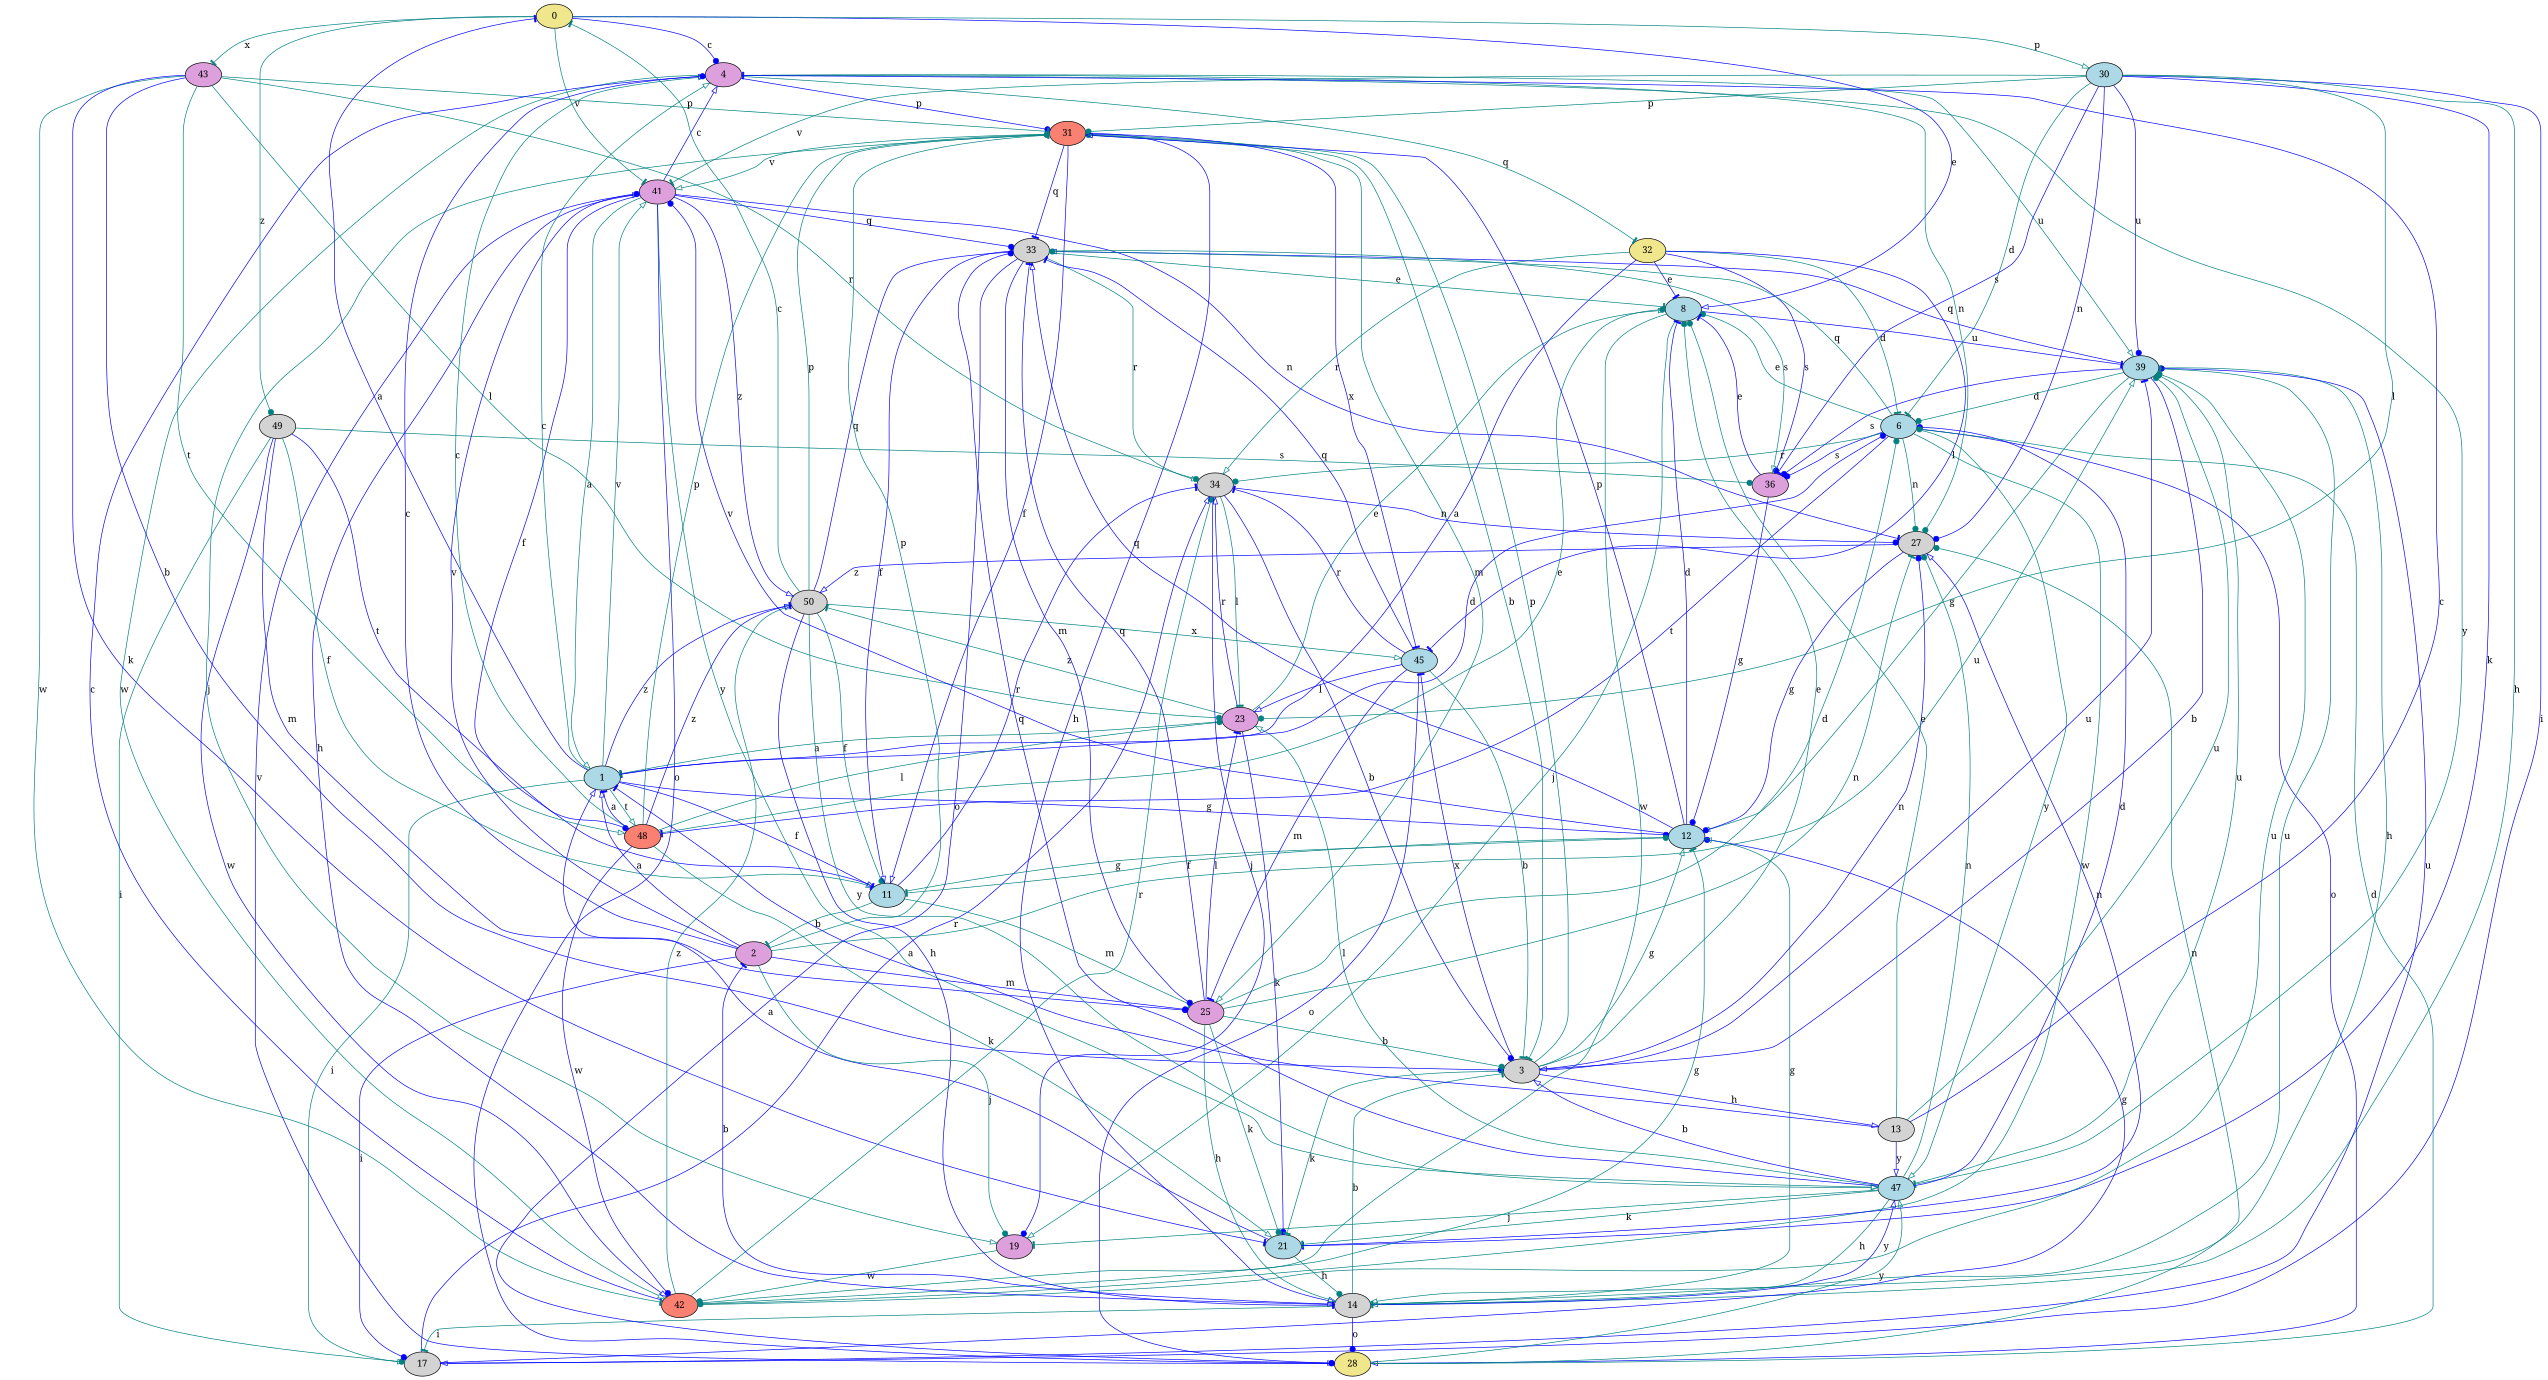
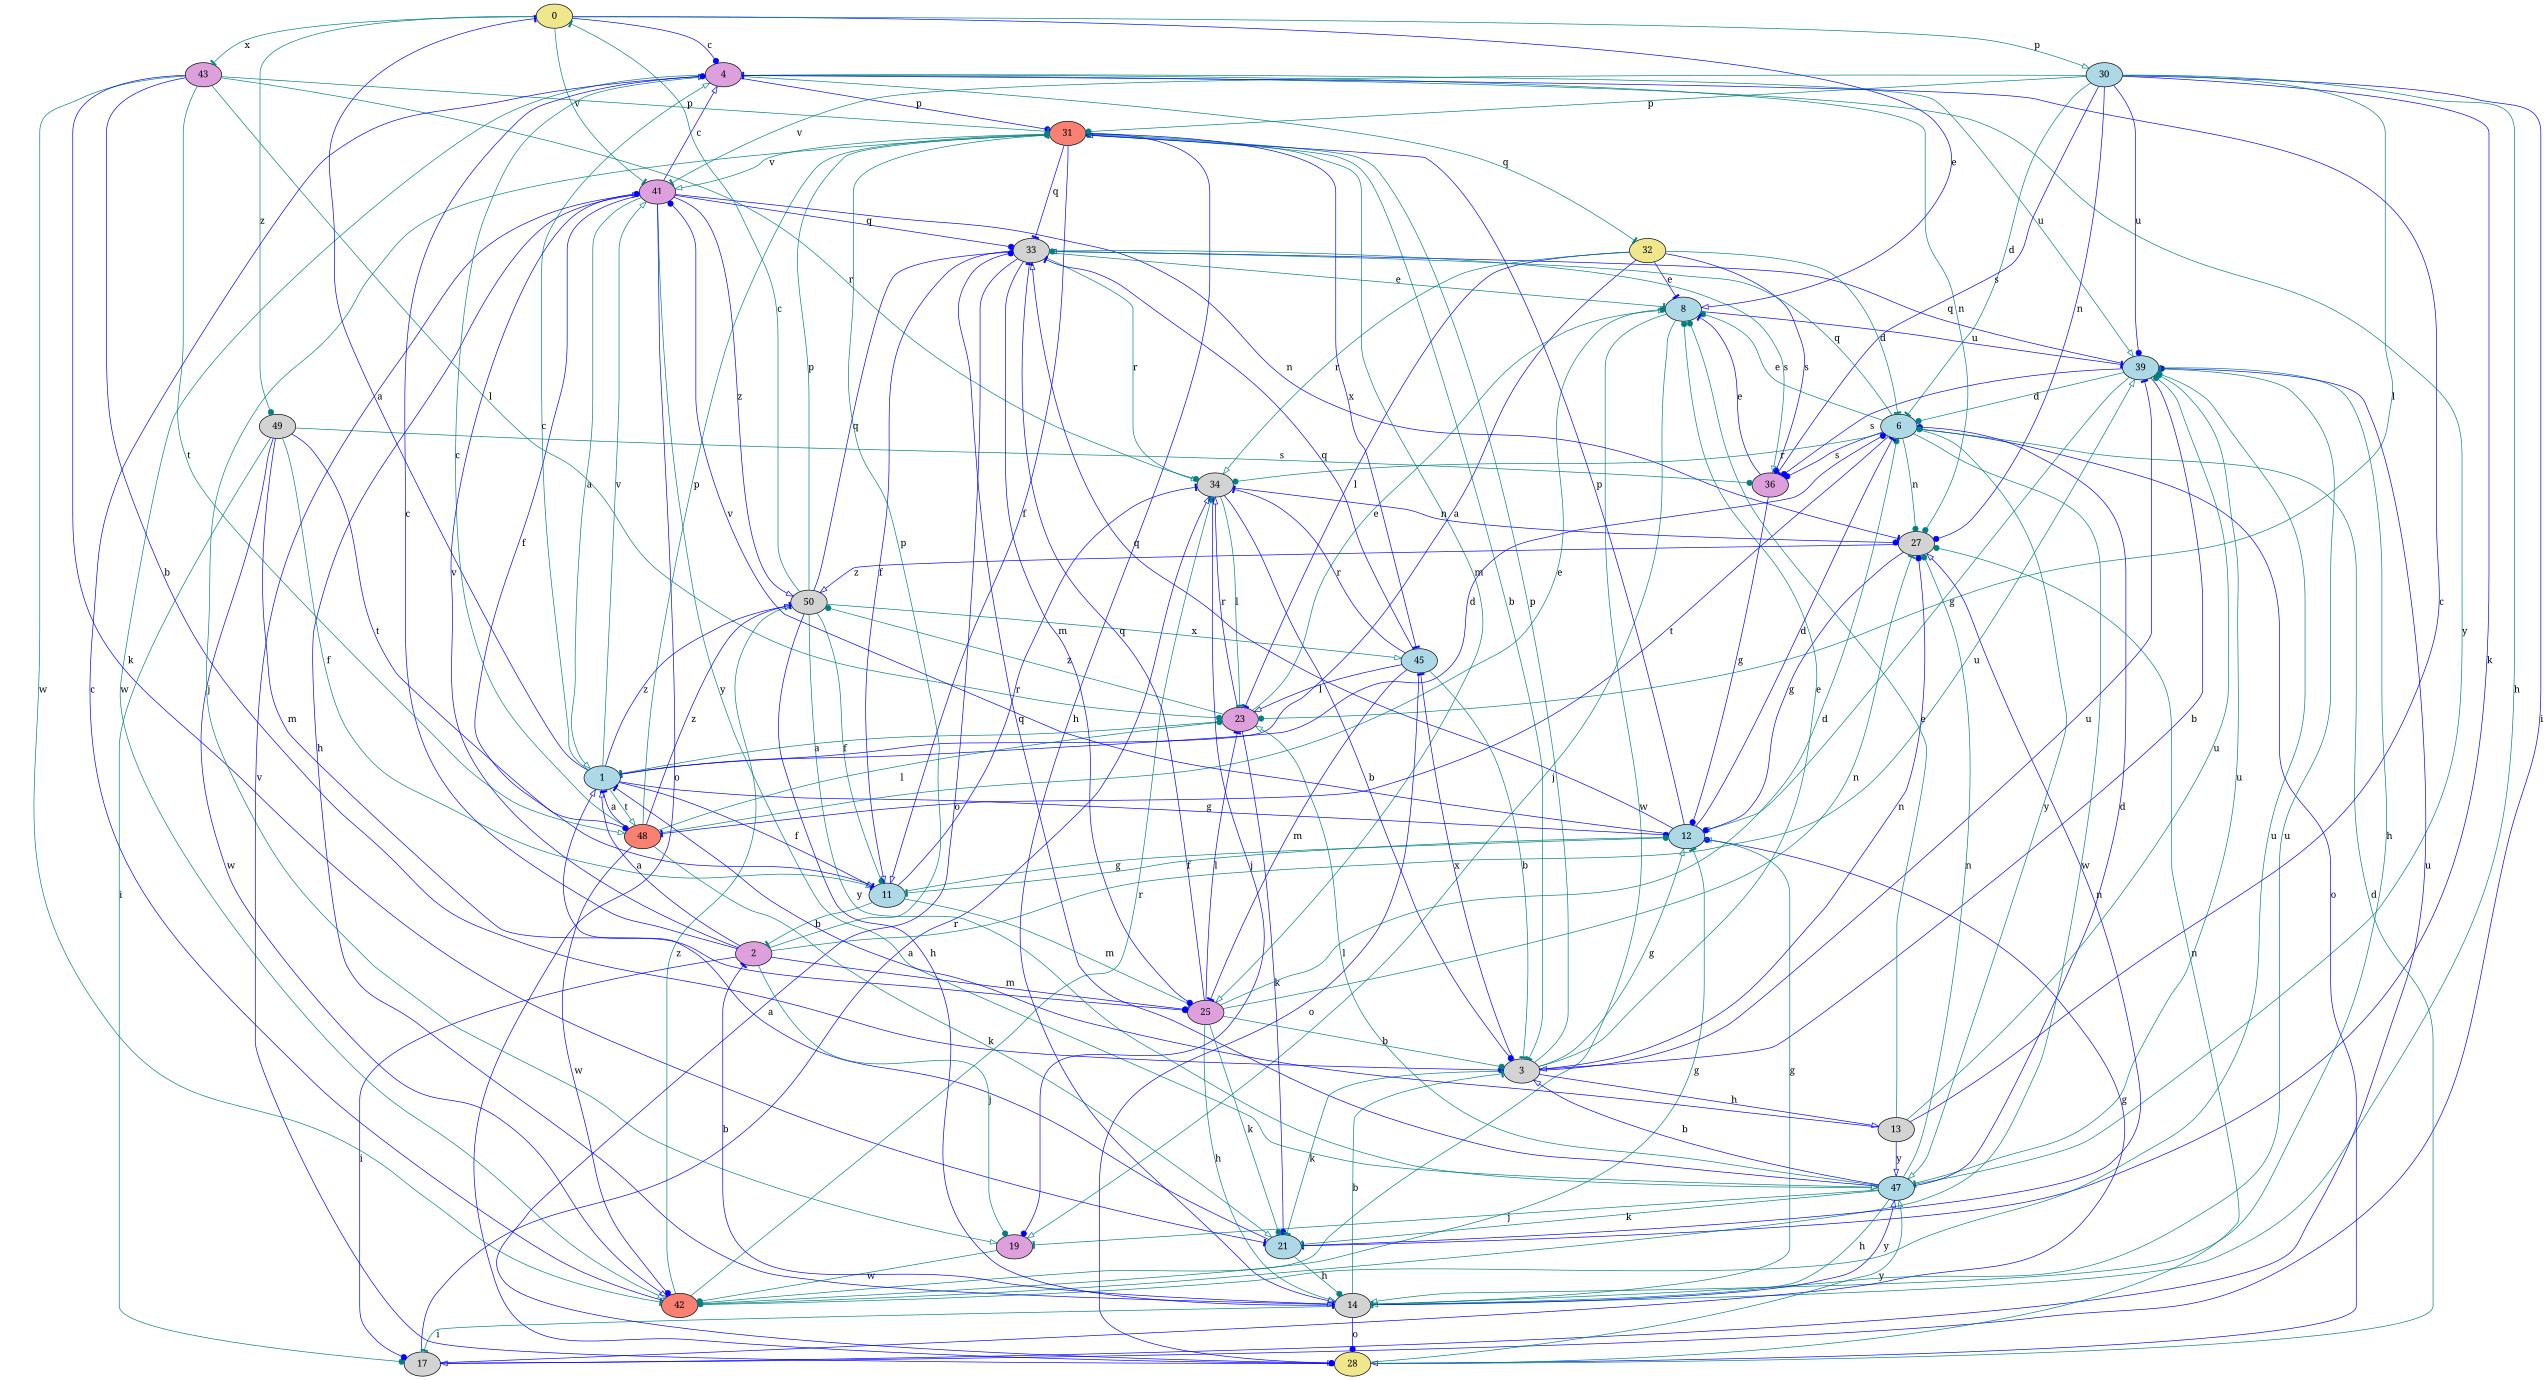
edge "32" -> "45": now "32" -> "23"
edge "12" -> "8": now "12" -> "6"
edge "23" -> "50": arrowhead tee -> dot
edge "1" -> "17": removed, label "i"
